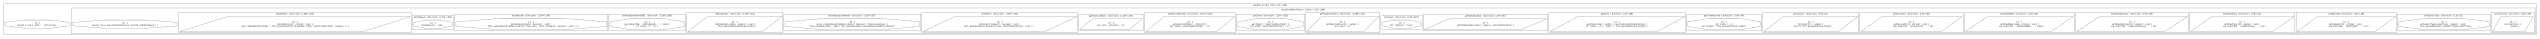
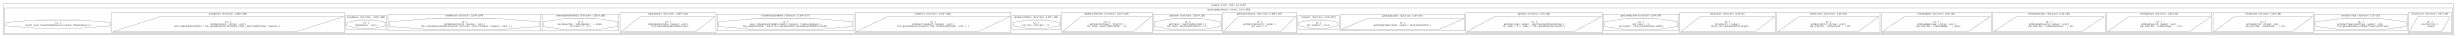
node "id: 1 import { Log } from '../utils/Log';": removed
node "id: 1 let uris: string[] = [];": shape parallelogram -> octagon
